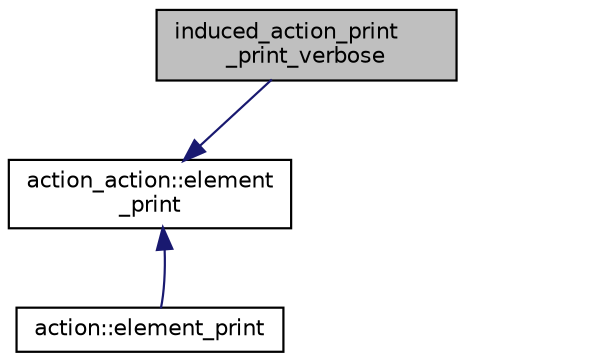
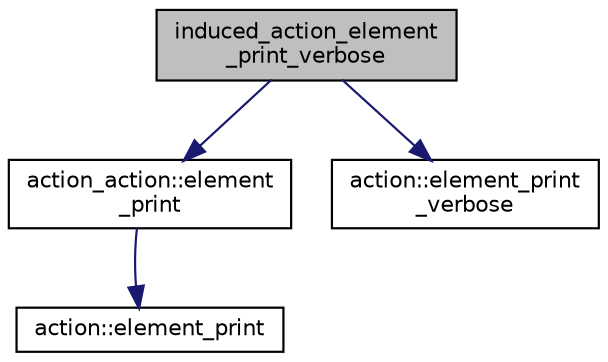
node "induced_action_print _print_verbose": label "induced_action_print _print_verbose" -> "induced_action_element _print_verbose"
node "action::element_print _verbose": added
edge "action::element_print" -> "action_action::element _print": reversed
